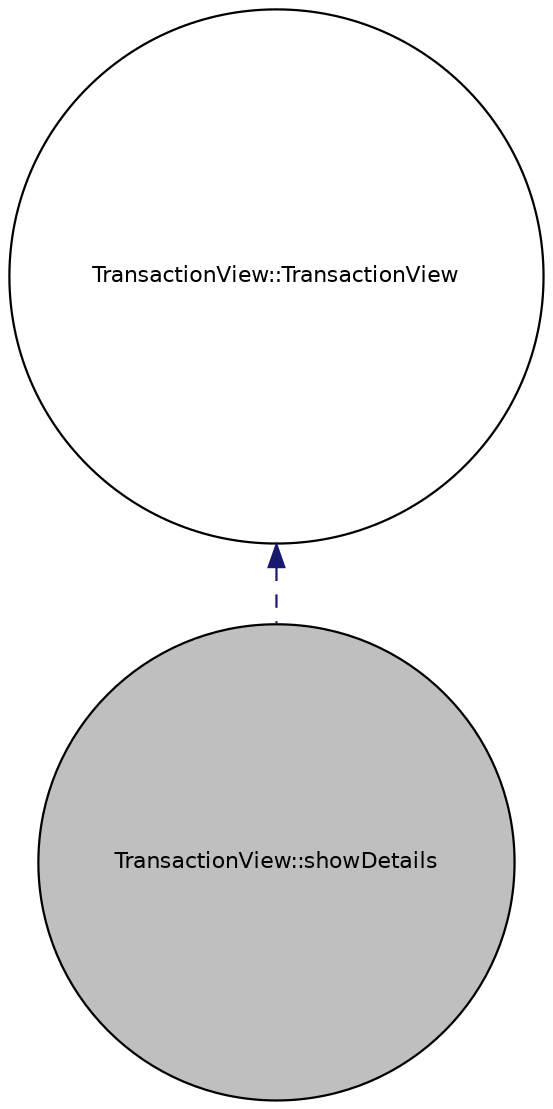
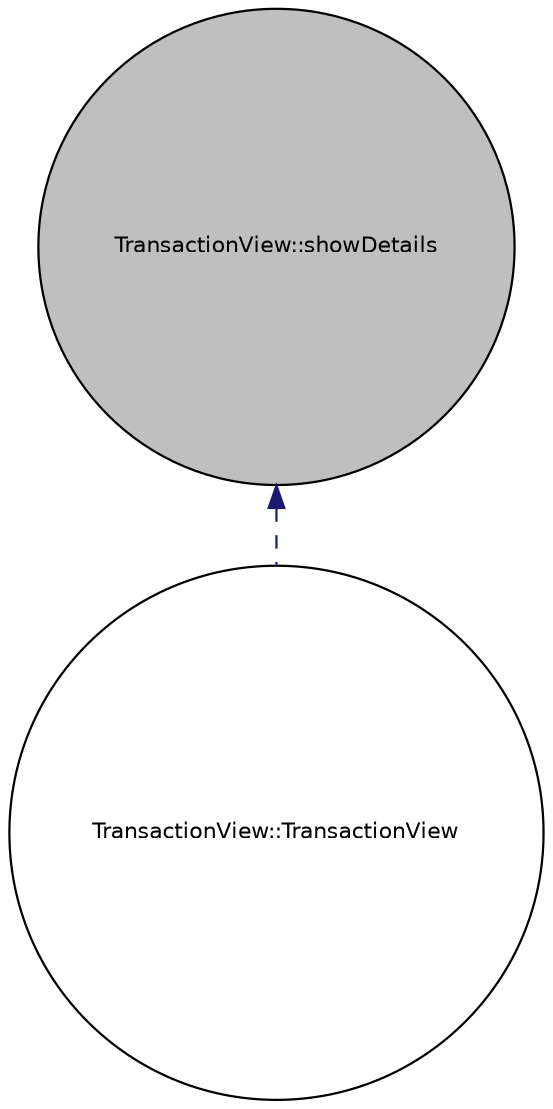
edge "TransactionView::showDetails" -> "TransactionView::TransactionView": reversed
